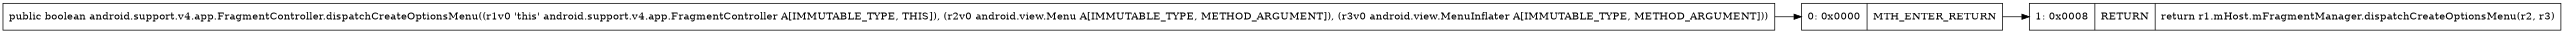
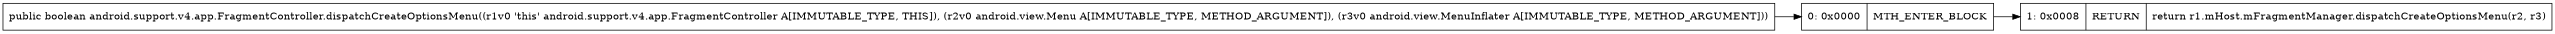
node "0: 0x0000": text "MTH_ENTER_RETURN" -> "MTH_ENTER_BLOCK"
